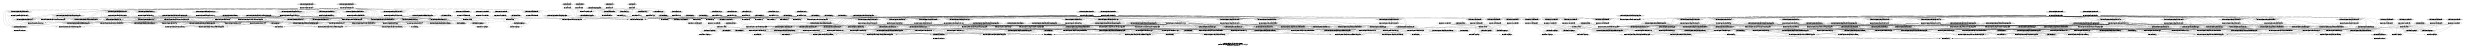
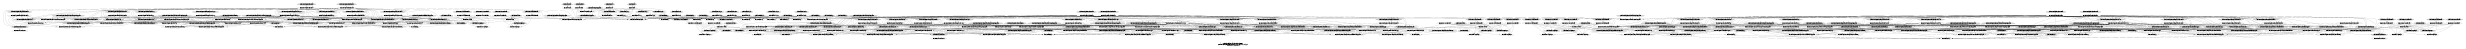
node "Sched RL_resultGetters_2_fsm_par_blocks_2_restart": removed
